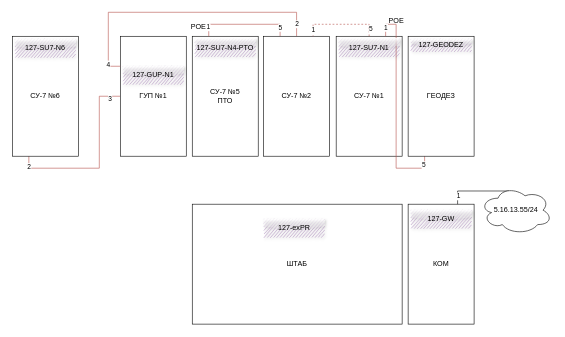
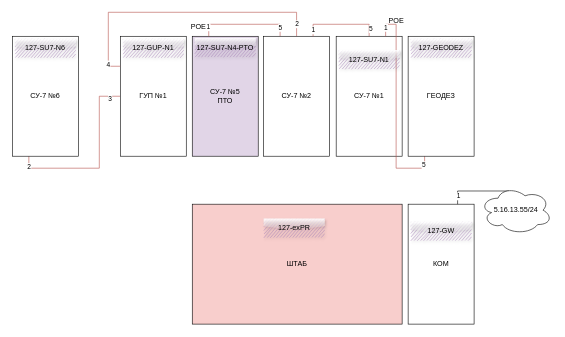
edge "СУ-7 №2" -- "СУ-7 №1": style dashed -> solid
node "127-GEODEZ": size 60x12 -> 60x18
node "127-SU7-N1": moved (369, 48) -> (369, 60)
node "127-GUP-N1": moved (153, 75) -> (153, 48)
node "СУ-7 №5 ПТО": fillcolor #ffffff -> #e1d5e7
node "127-GW": moved (441, 219) -> (441, 231)
node "ШТАБ": fillcolor #ffffff -> #f8cecc
